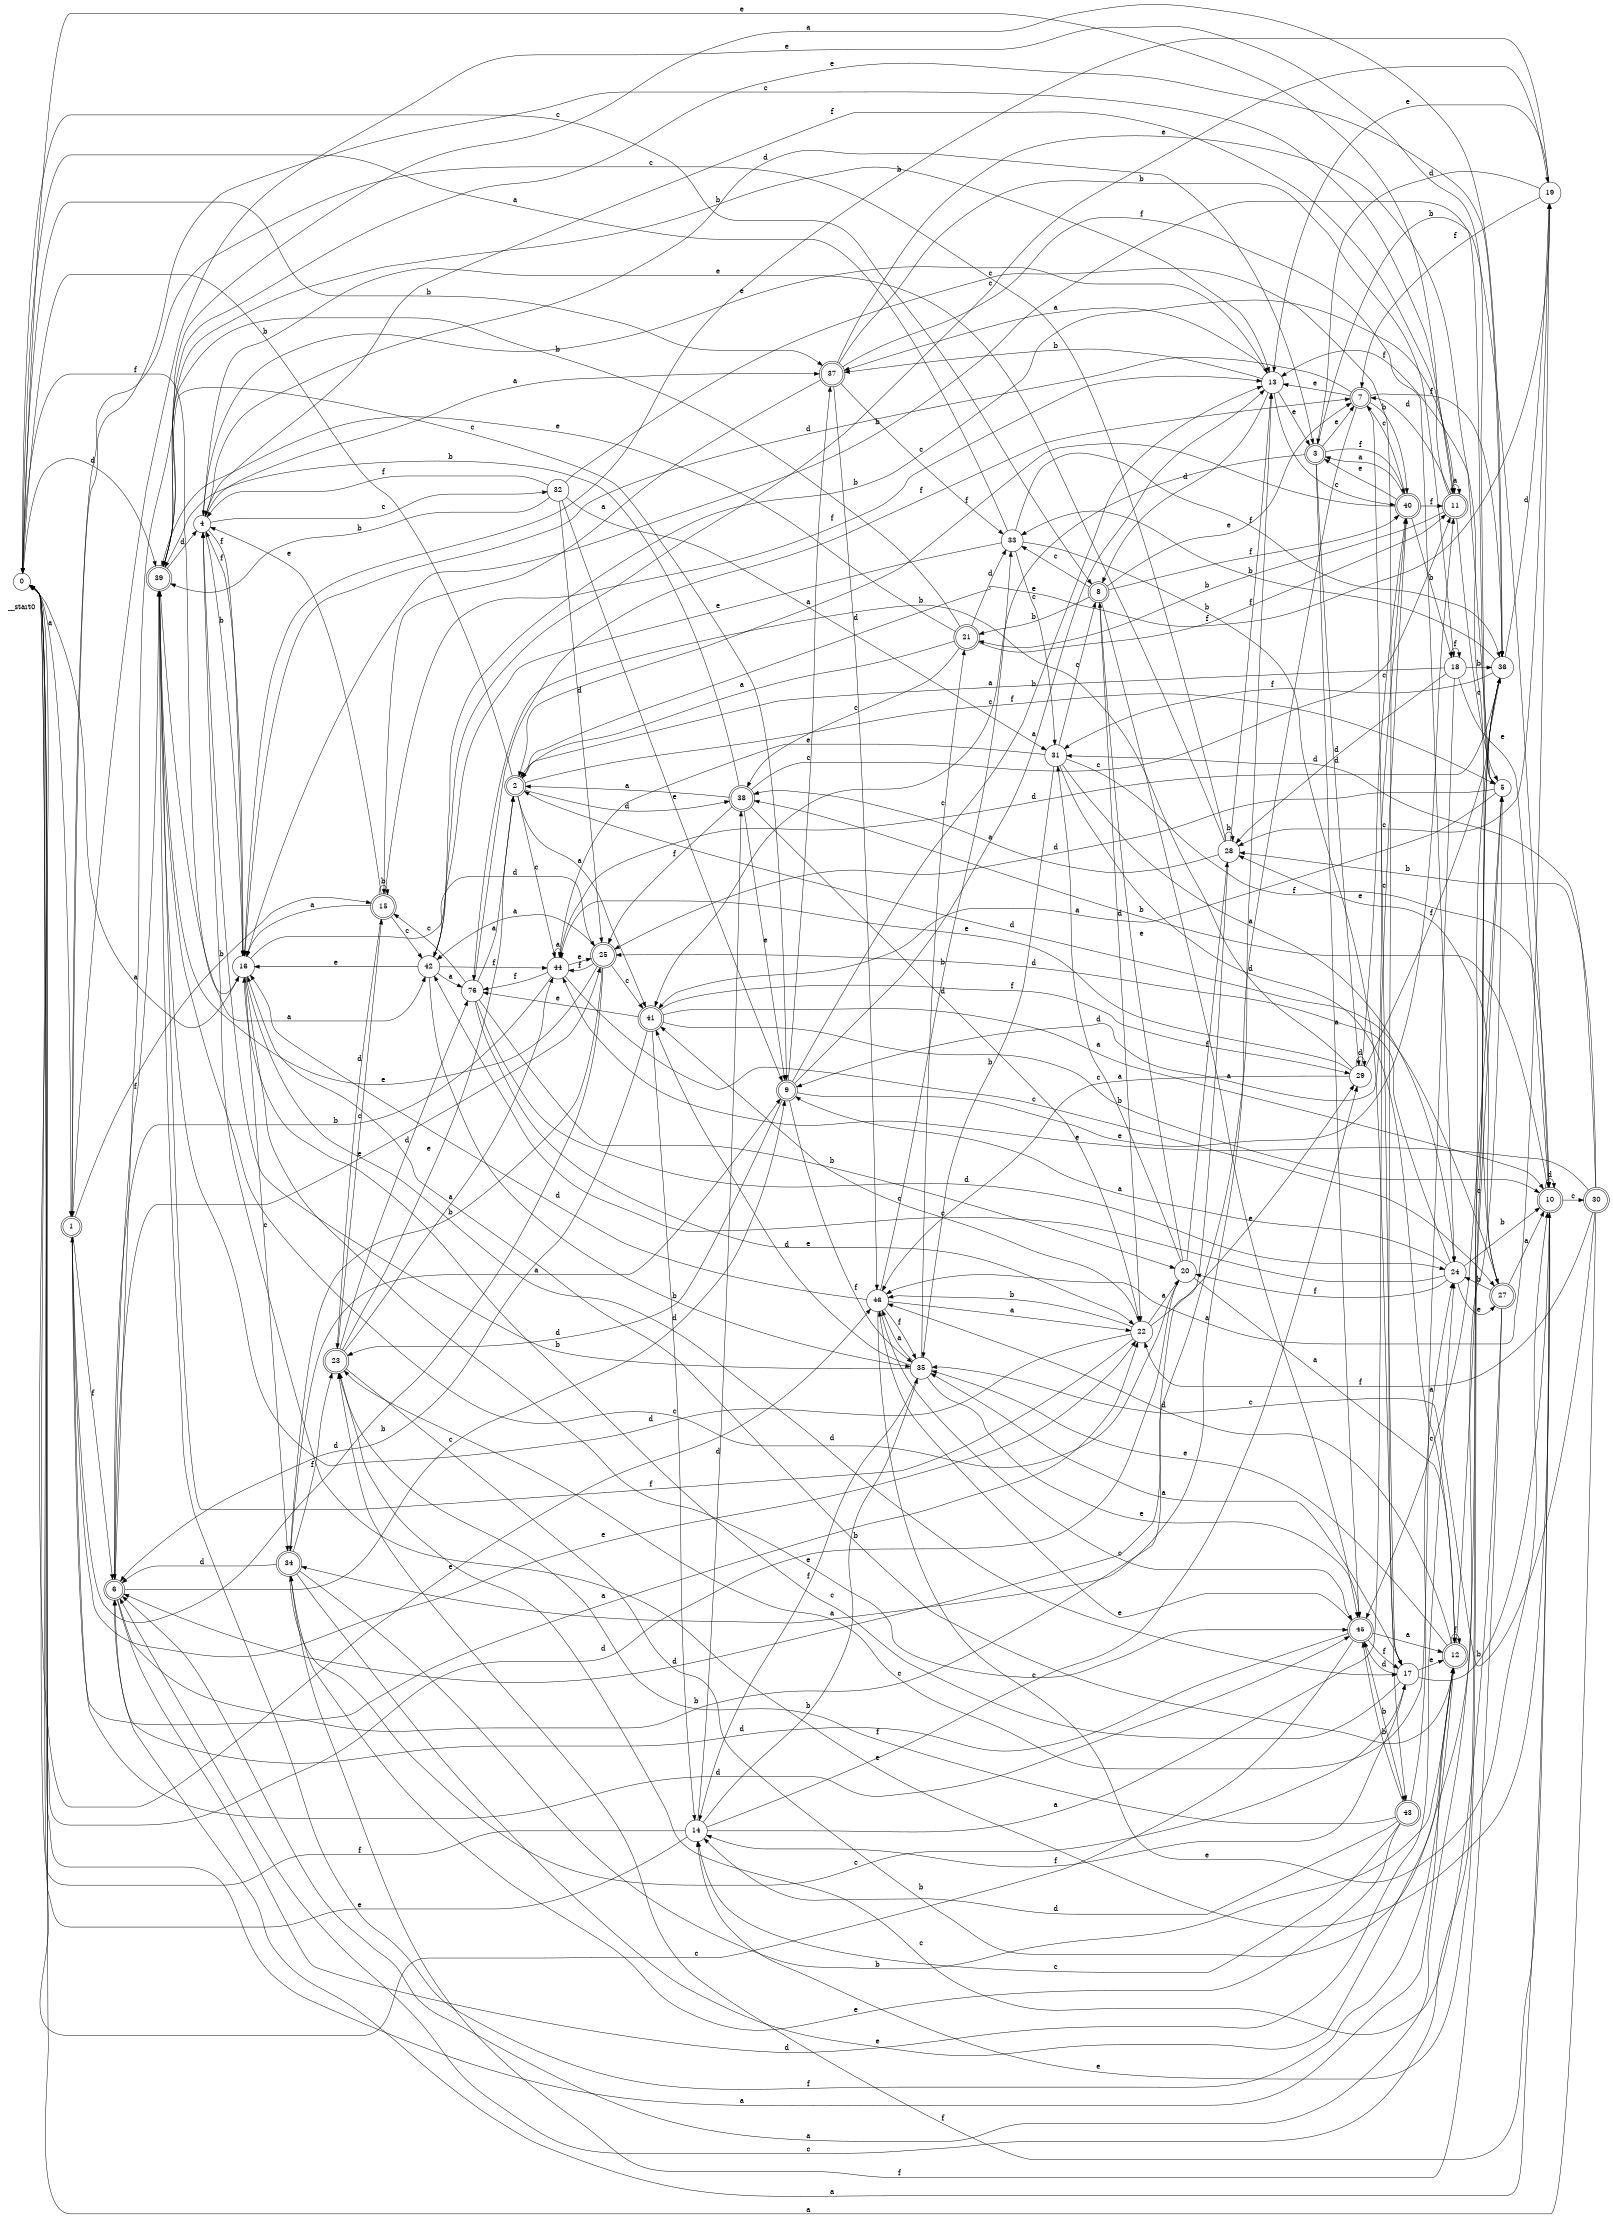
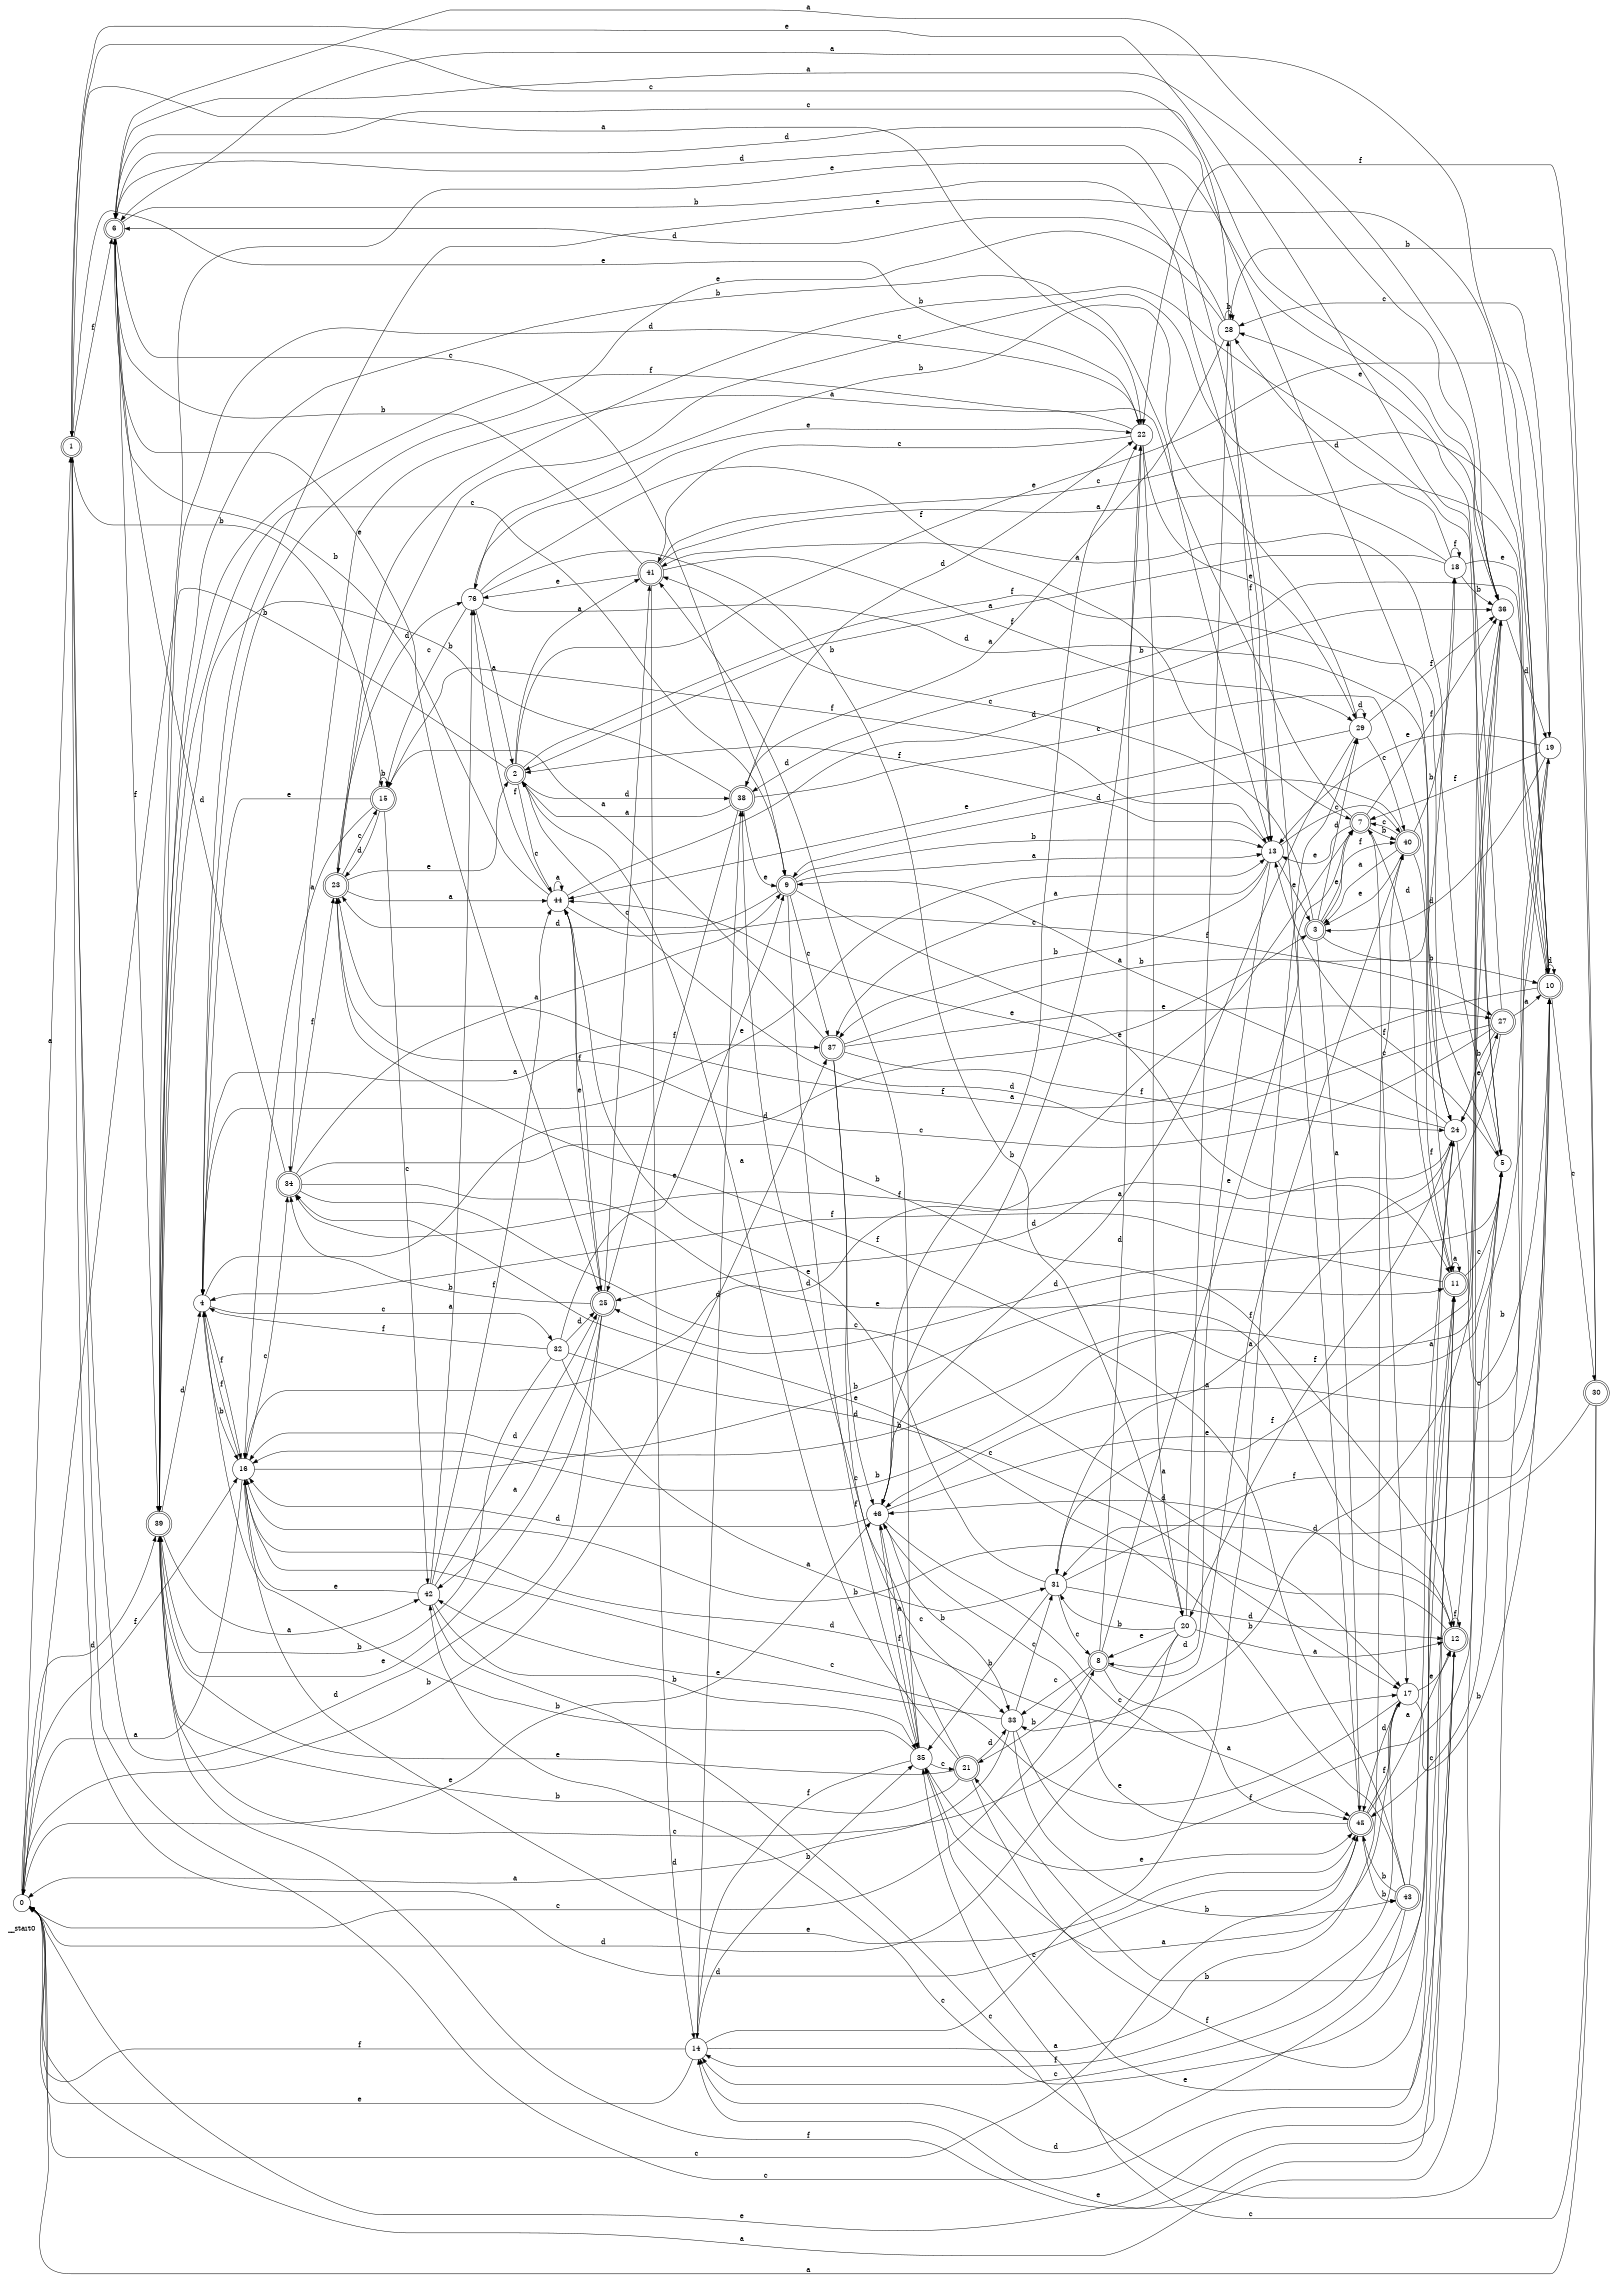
edge "40" -> "2": now "13" -> "2"
edge "30" -> "44": now "24" -> "44"
